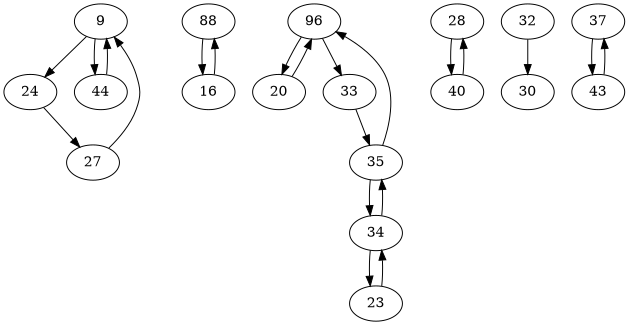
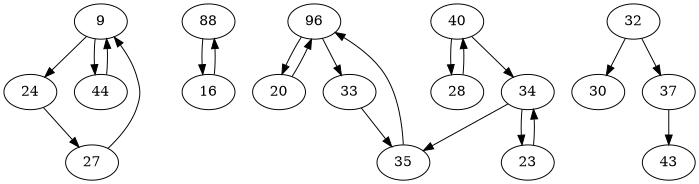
edge "43" -> "37": now "32" -> "37"
edge "35" -> "34": now "40" -> "34"
